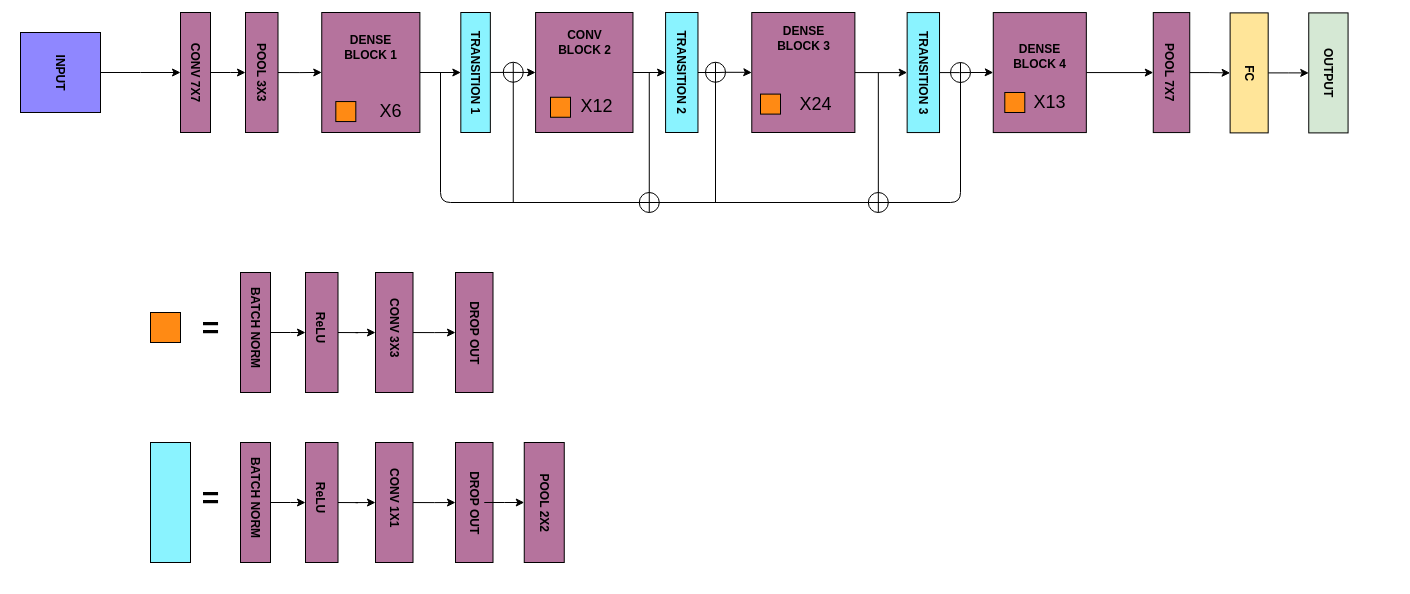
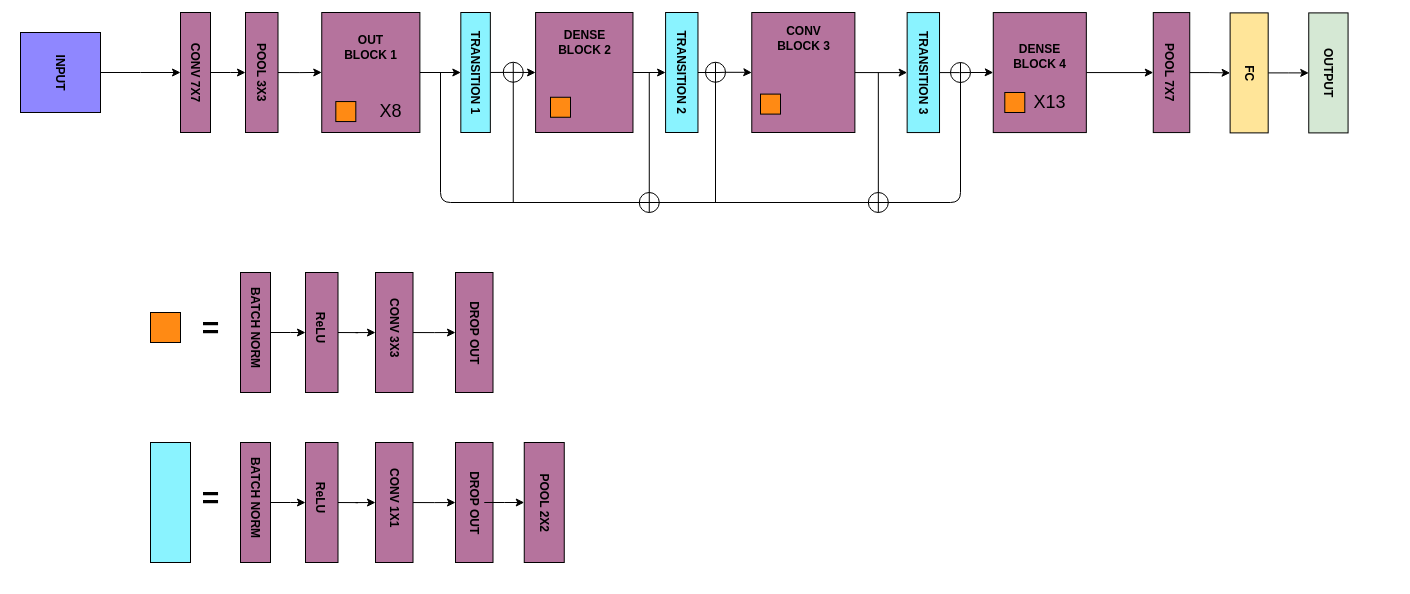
node "DENSE BLOCK 3": label "DENSE BLOCK 3" -> "CONV BLOCK 3"
node "CONV BLOCK 2": label "CONV BLOCK 2" -> "DENSE BLOCK 2"
node "DENSE BLOCK 1": label "DENSE BLOCK 1" -> "OUT BLOCK 1"
node "X24": removed
node "X12": removed
node "X6": label "X6" -> "X8"
